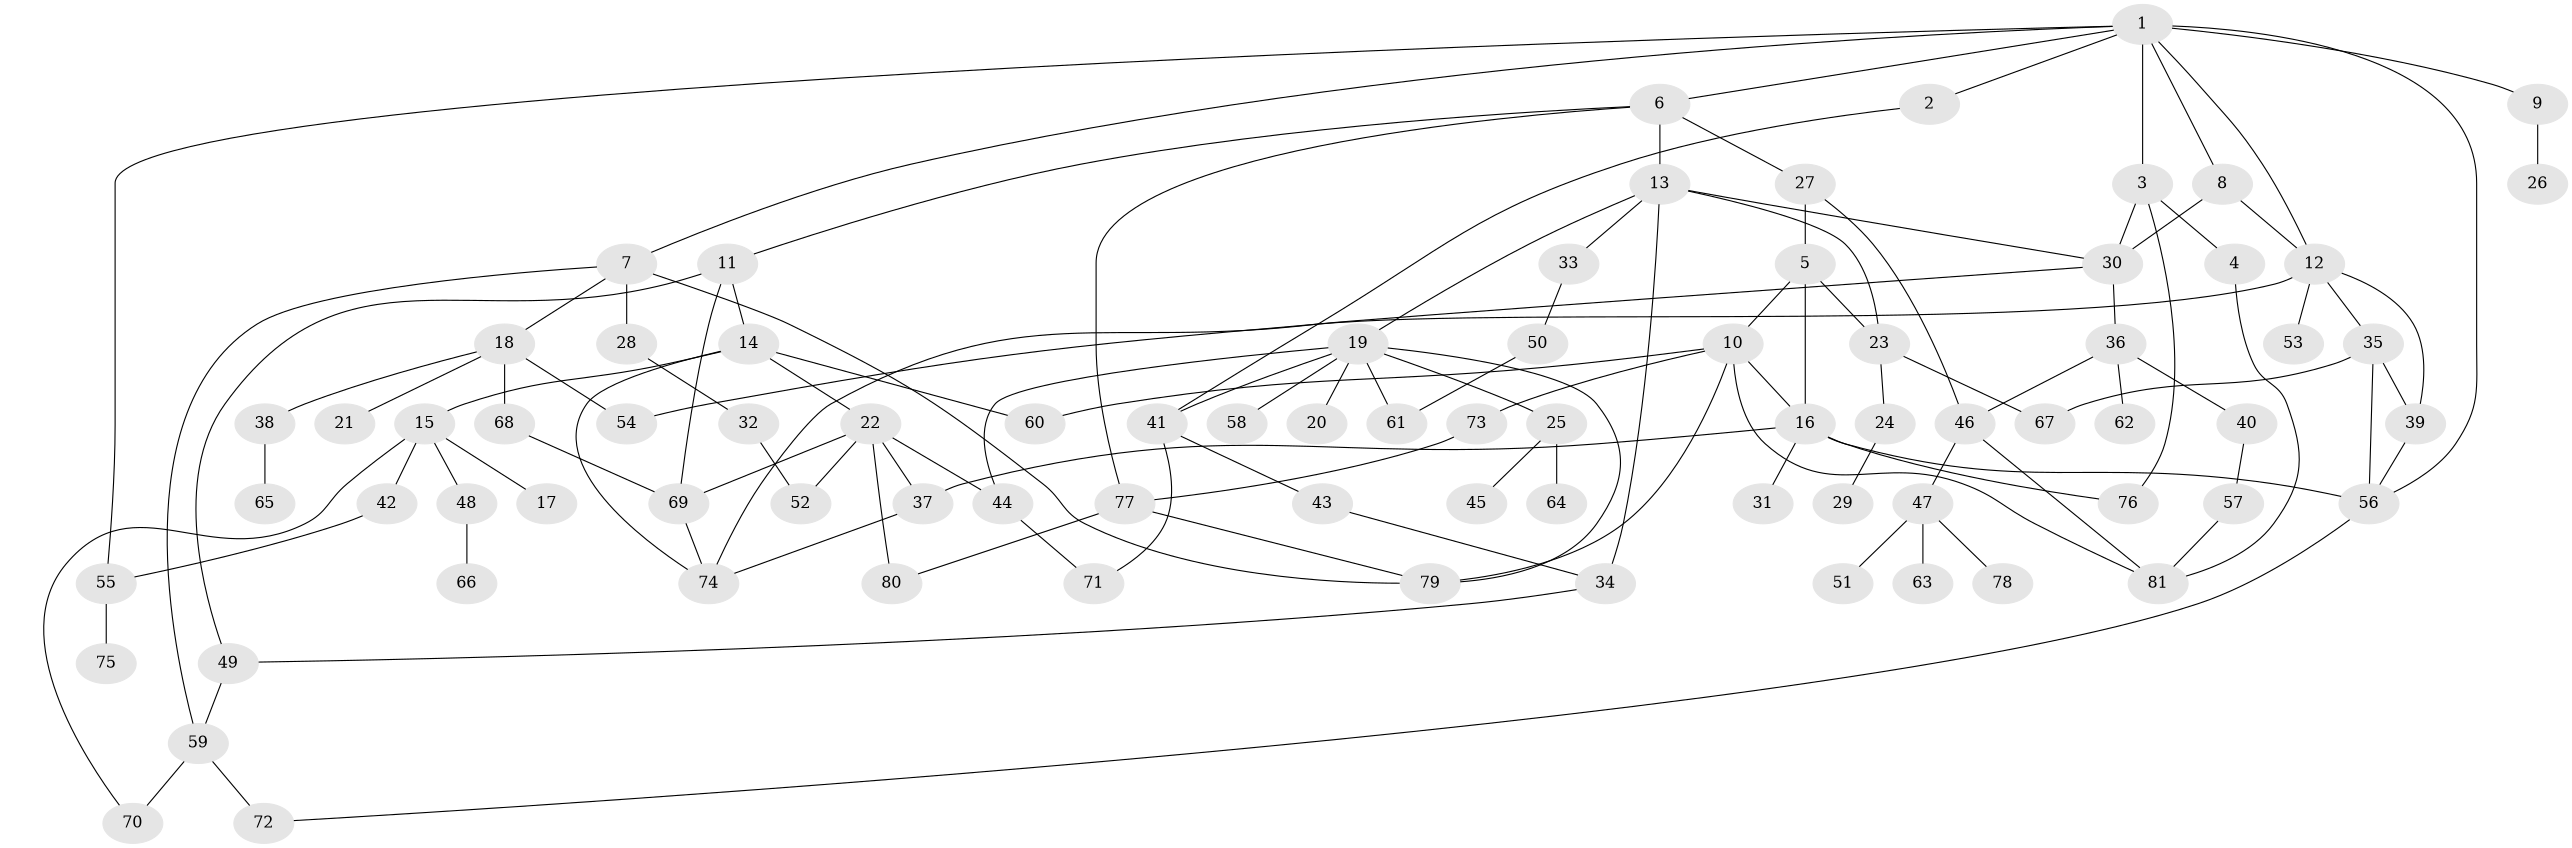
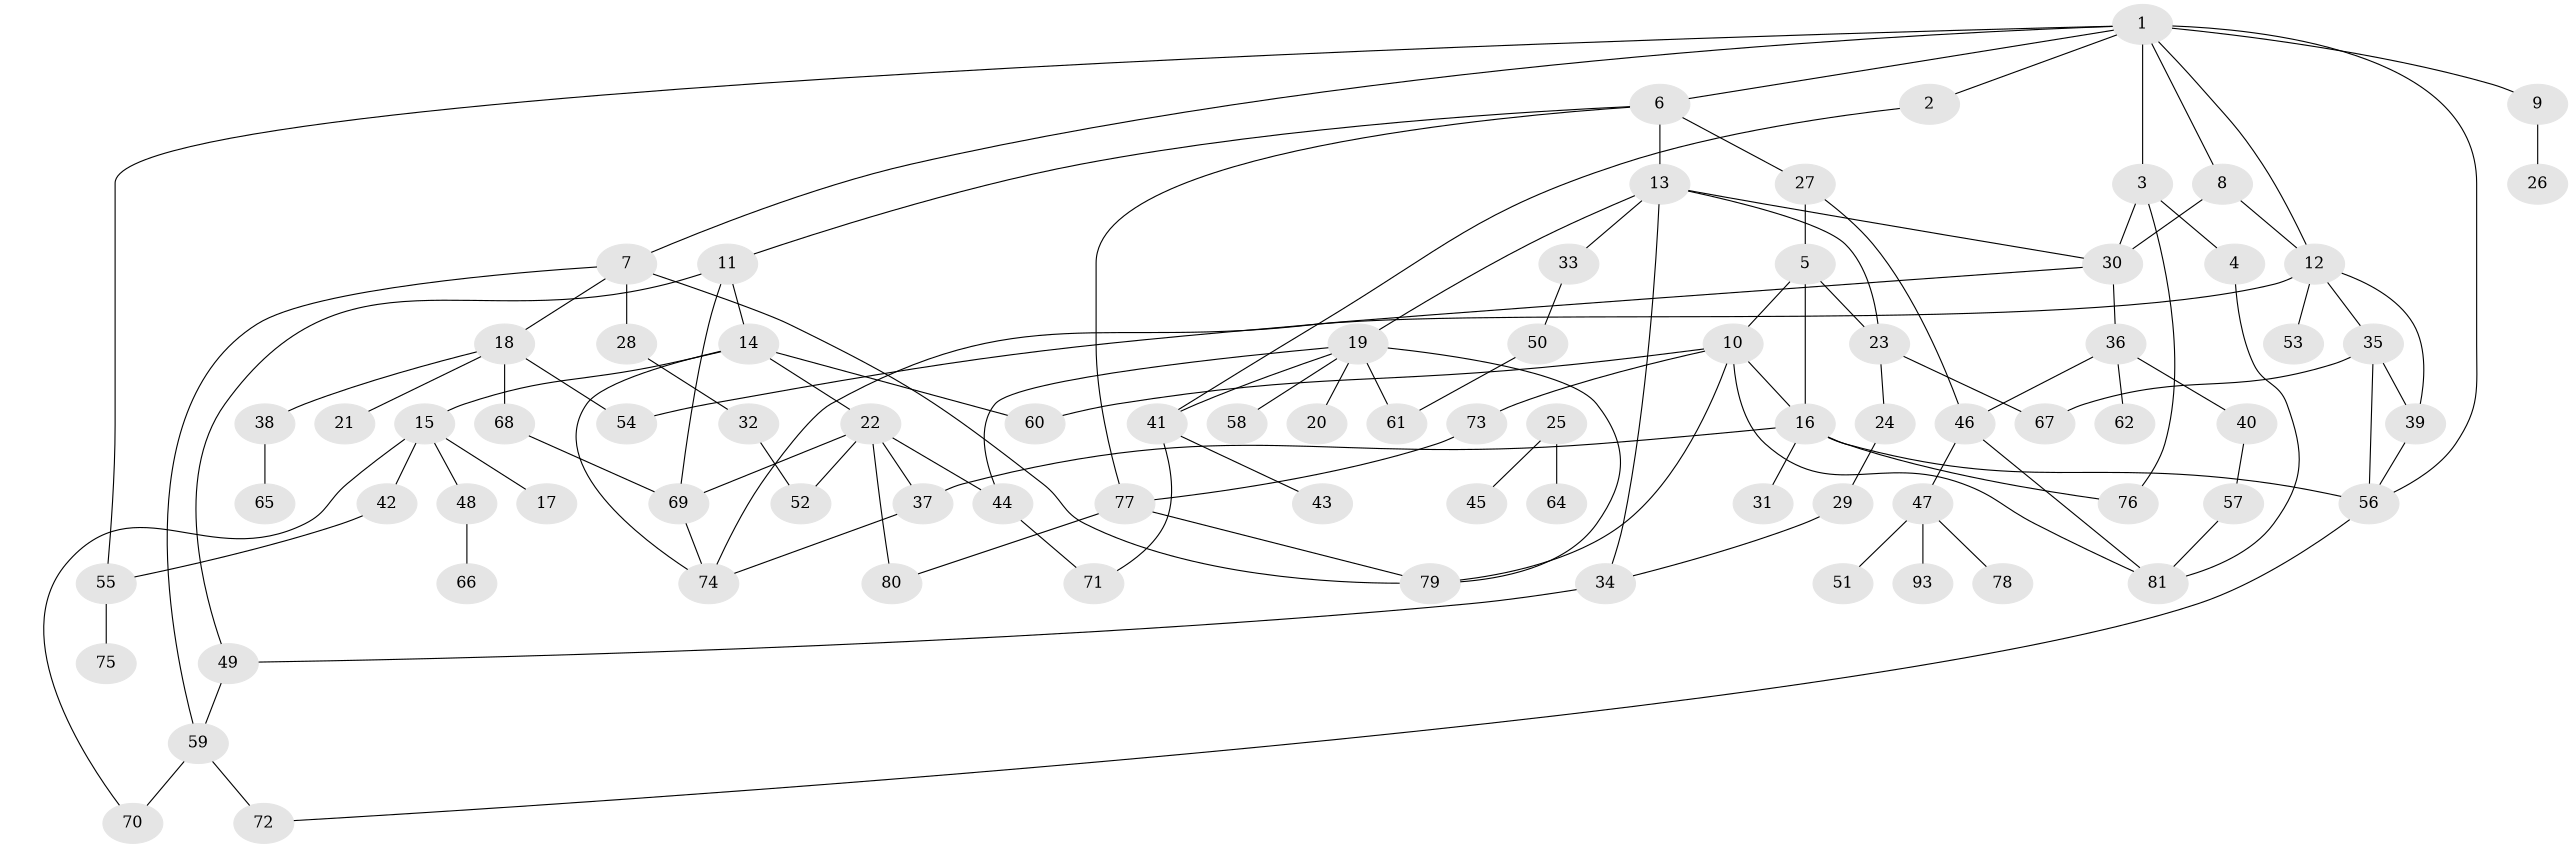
edge "19" -- "25": removed
edge "43" -- "34": now "29" -- "34"
node "63": label "63" -> "93"
